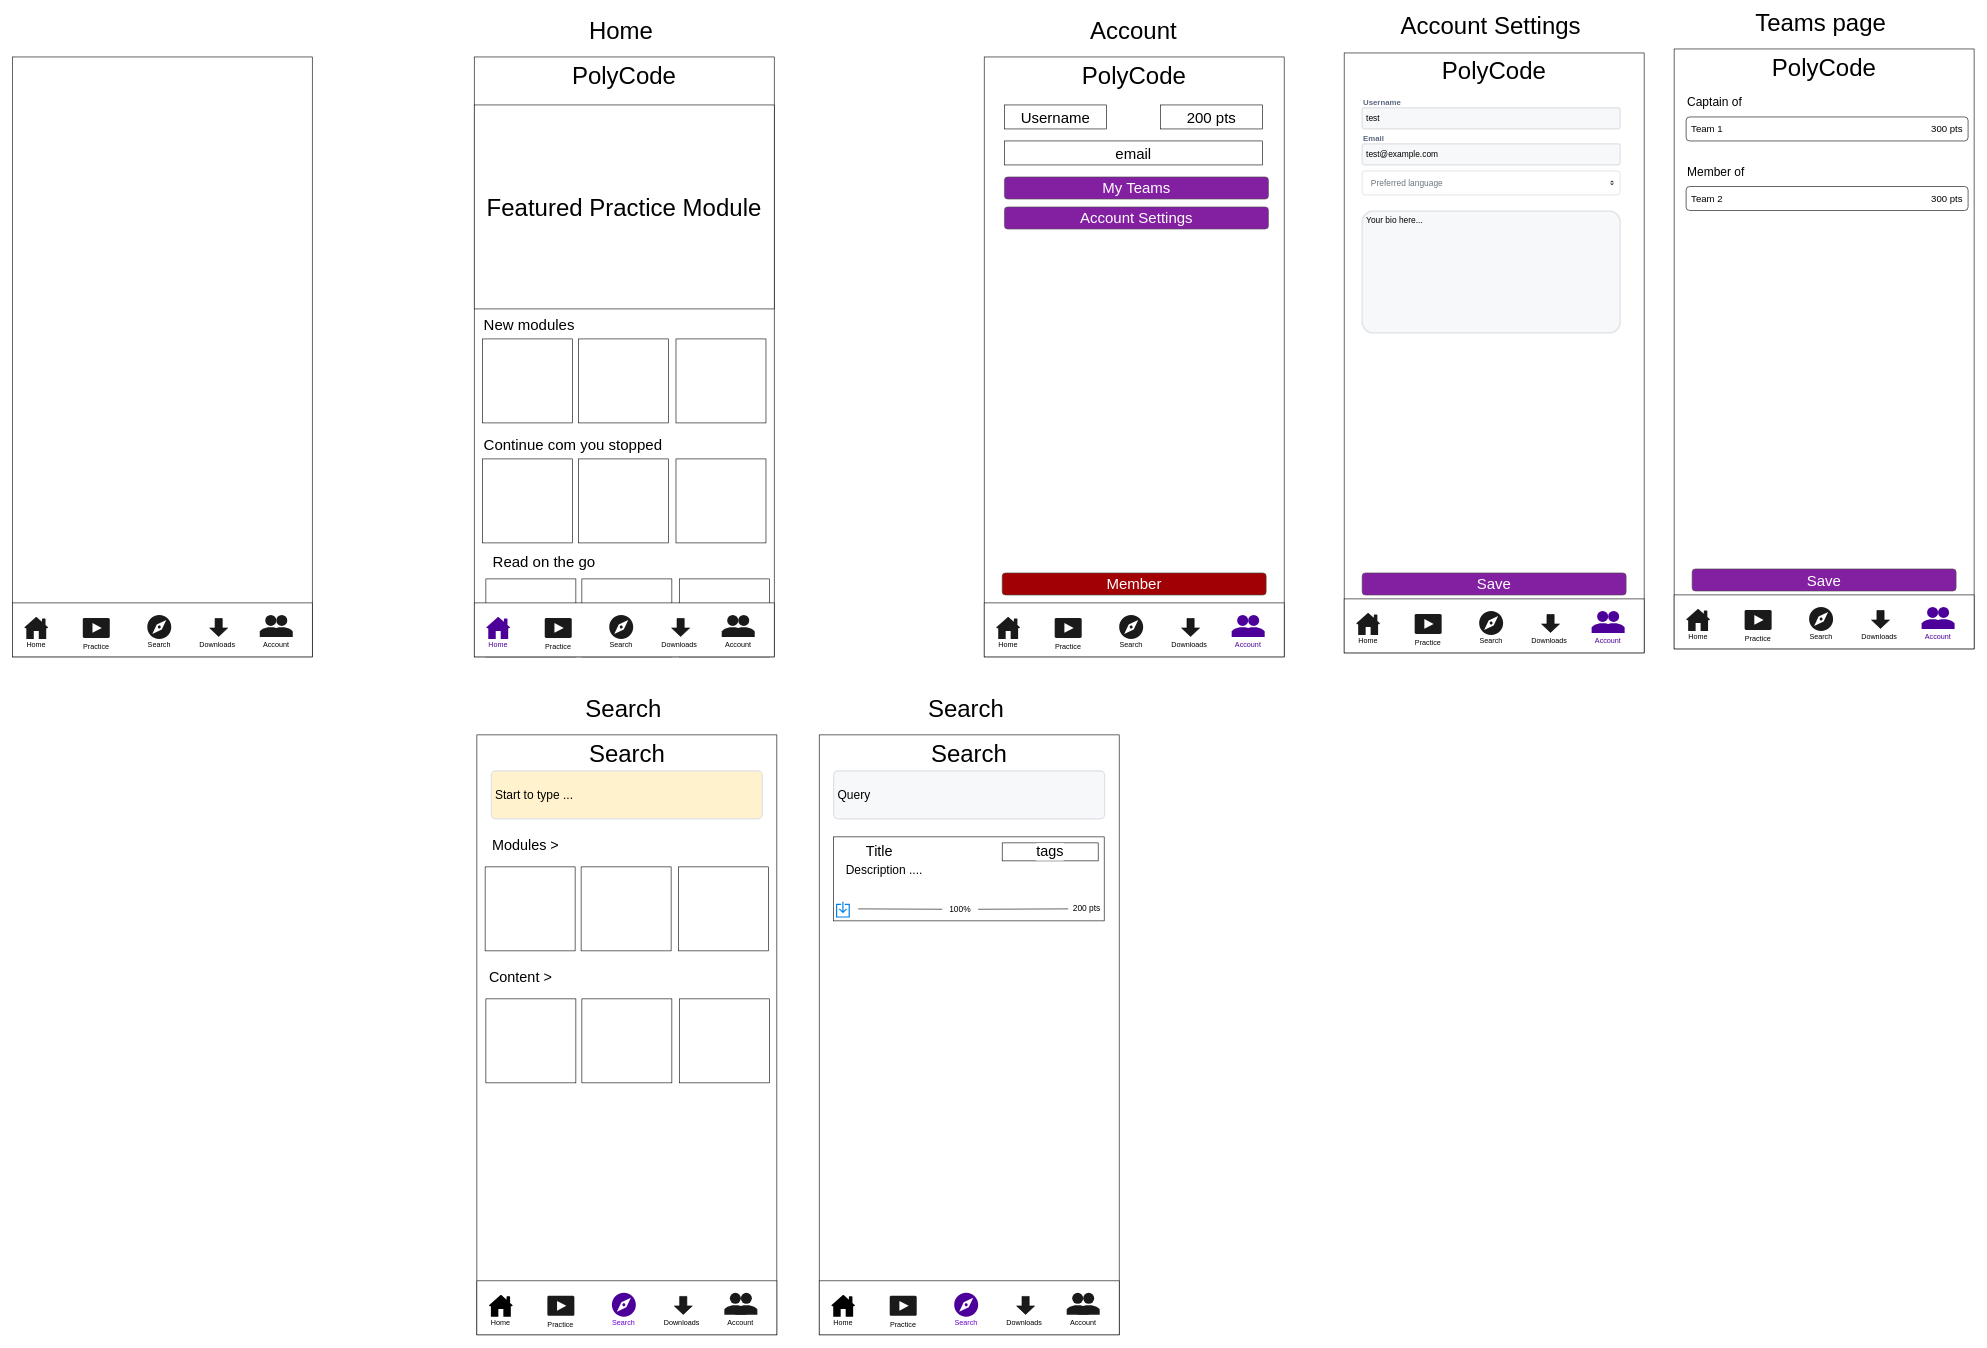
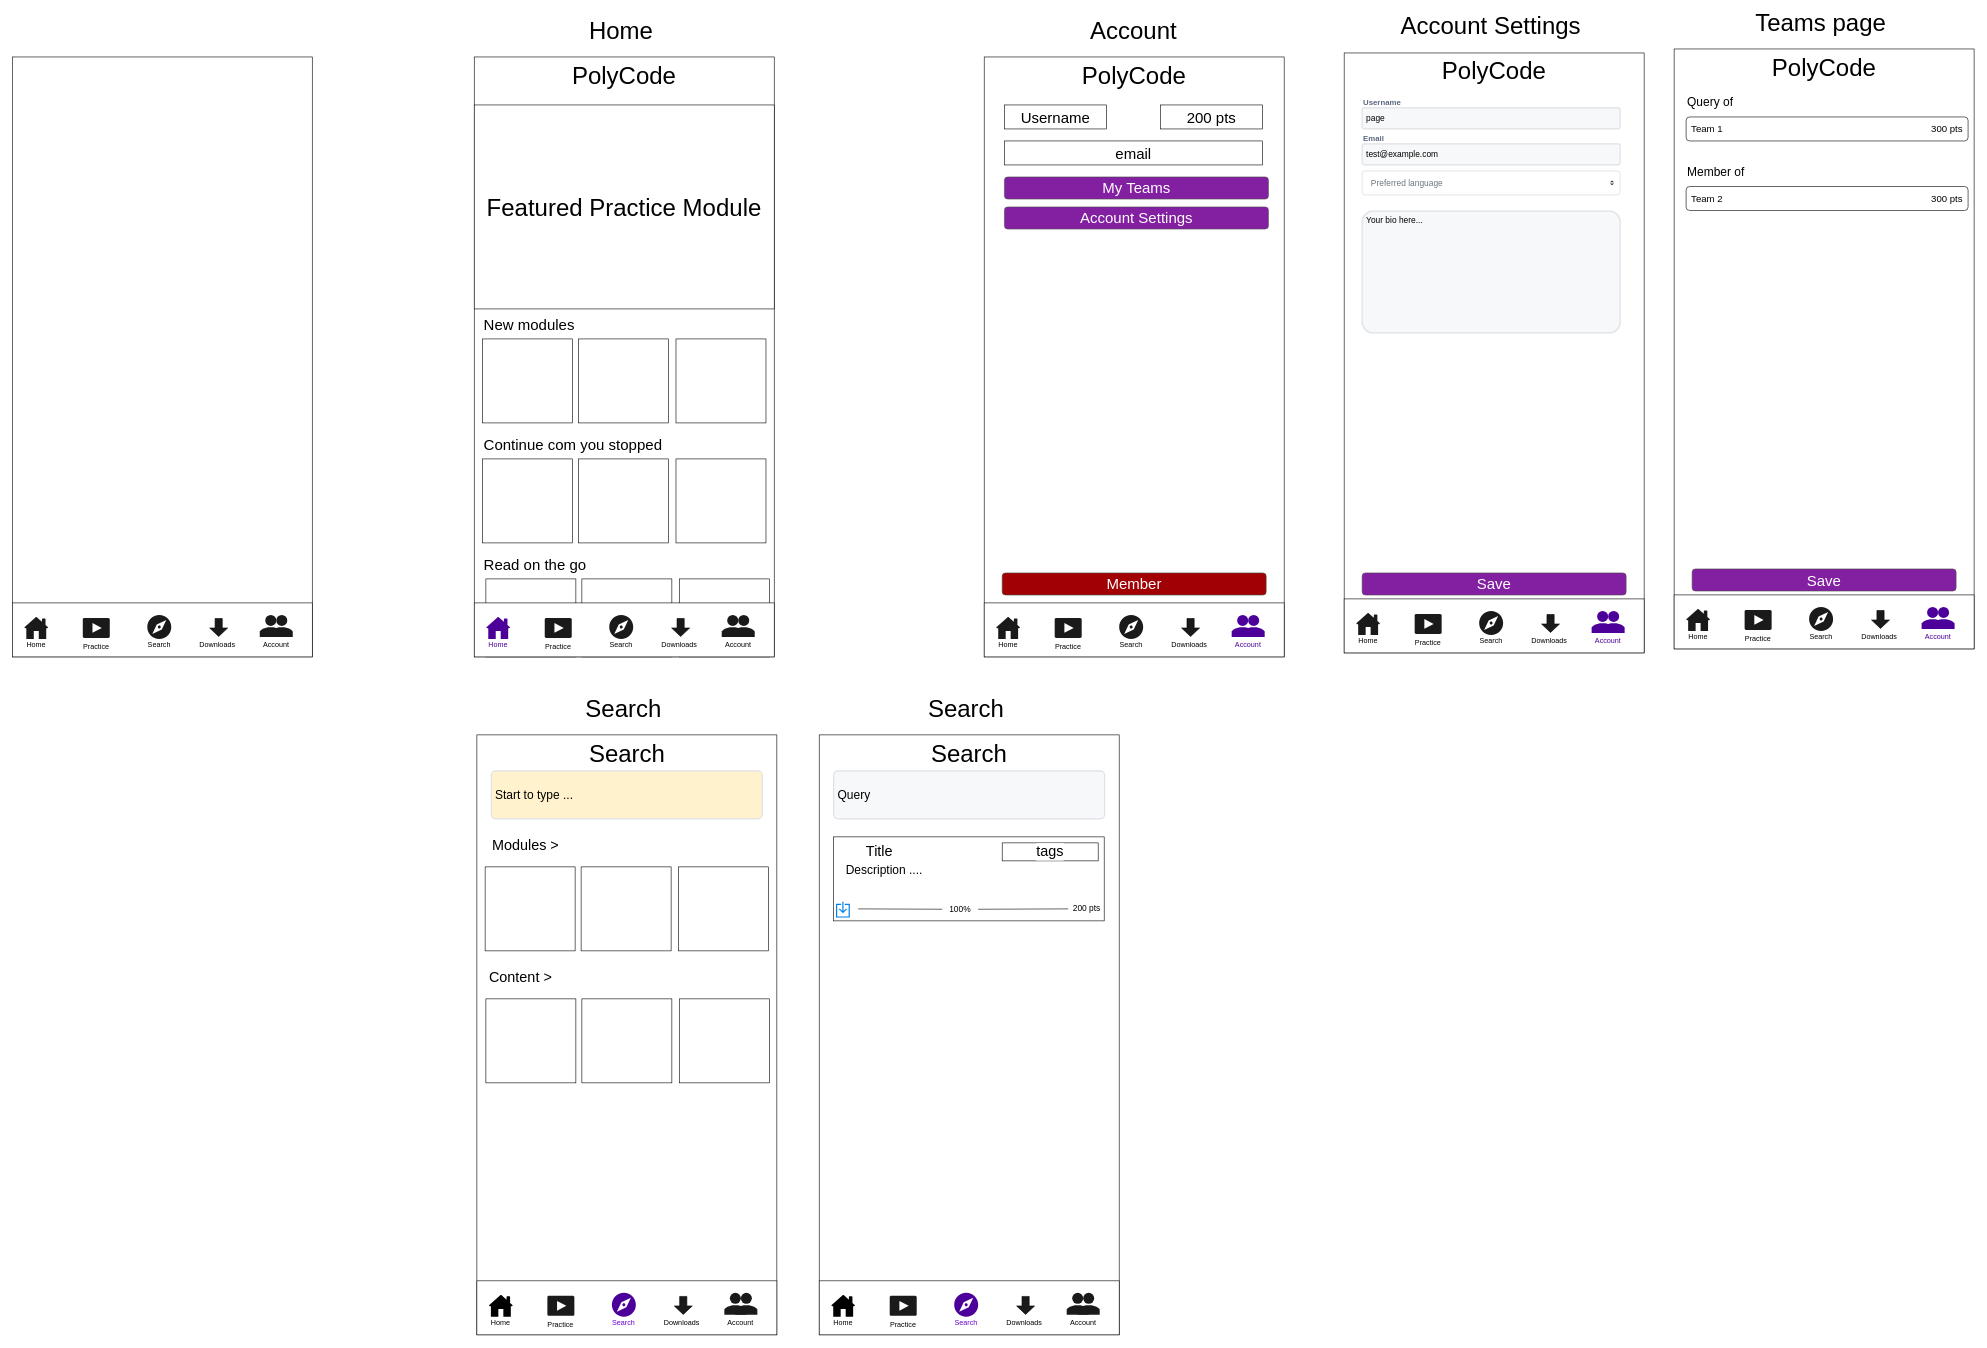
node "Captain of": label "Captain of" -> "Query of"
node "test": label "test" -> "page"
node "Read on the go": moved (594, 561) -> (585, 564)
